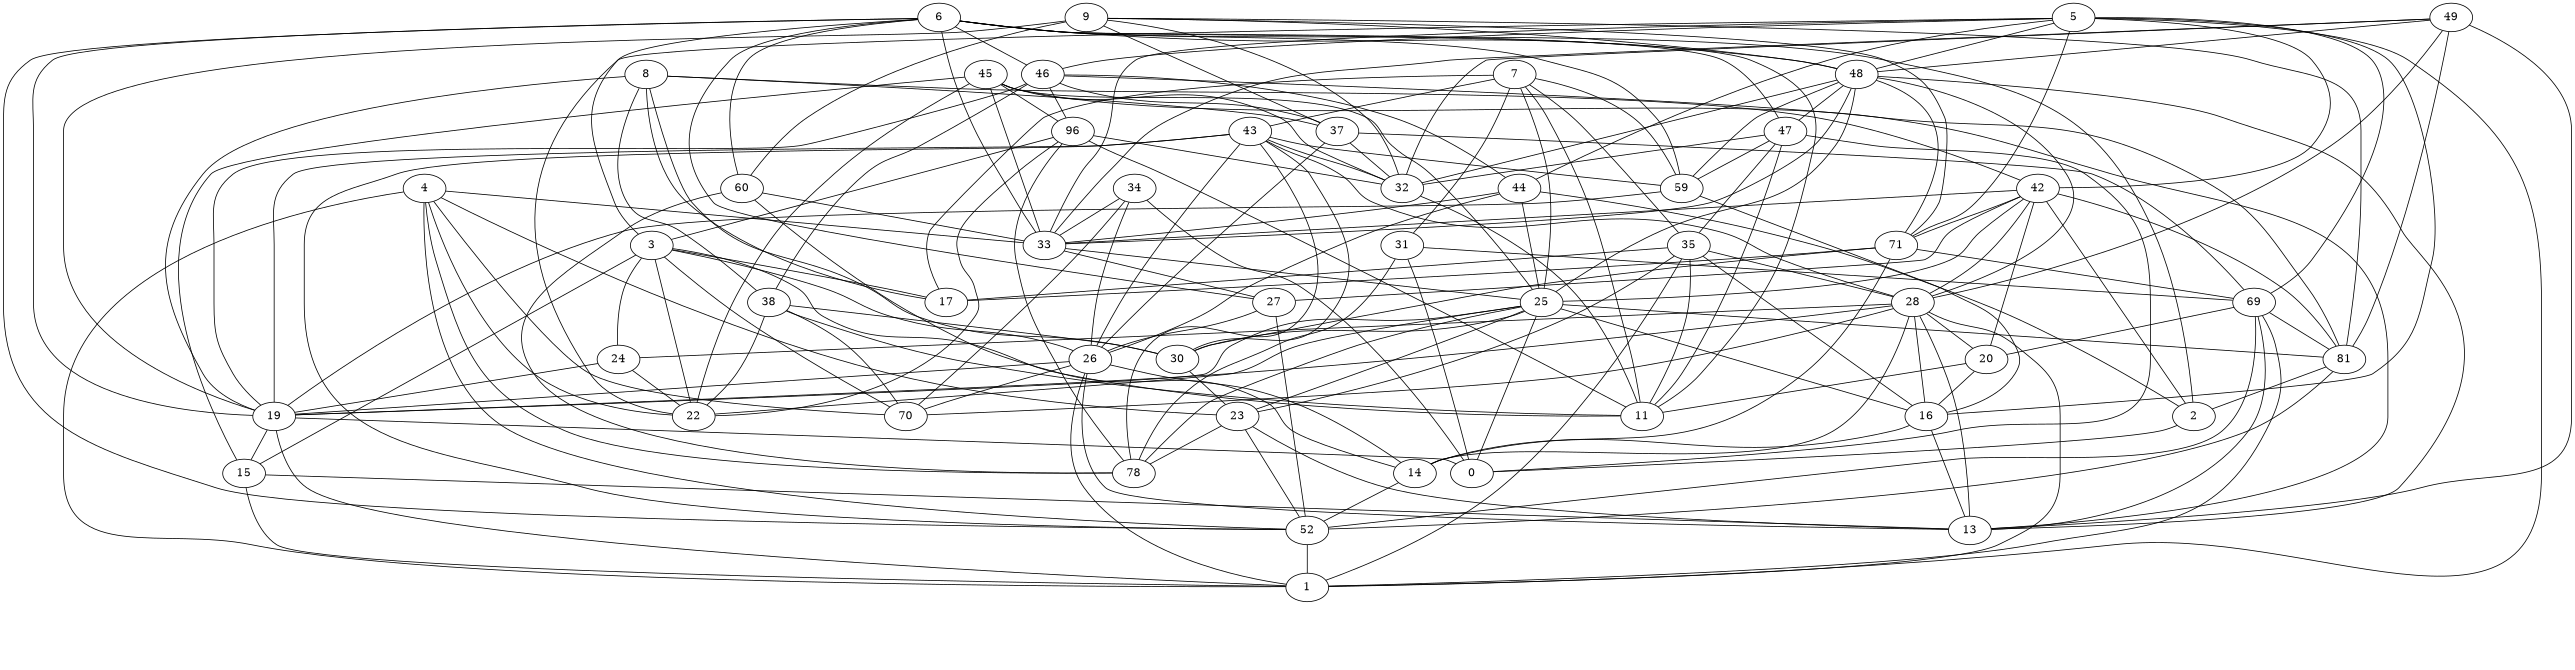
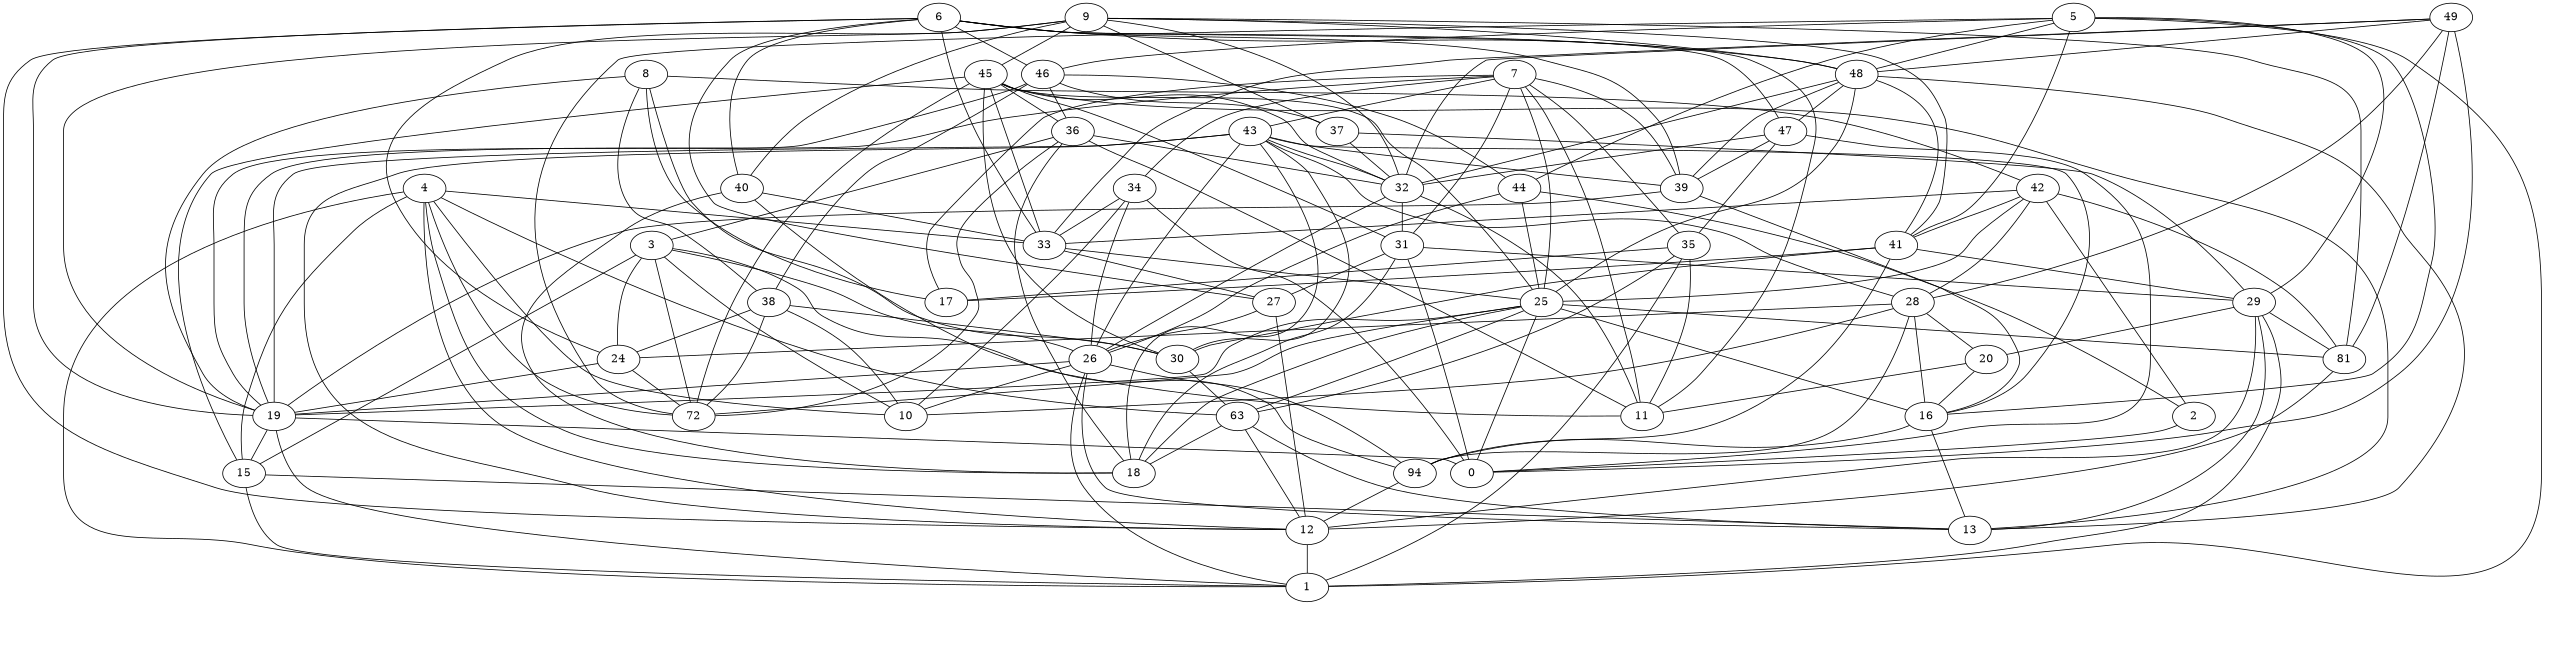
edge "5" -- "33": removed
edge "6" -- "2": removed
edge "6" -- "3": removed
edge "9" -- "45": added
edge "9" -- "24": added
edge "7" -- "34": added
edge "8" -- "37": removed
edge "5" -- "42": removed
edge "46" -- "81": removed
node "96": label "96" -> "36"
edge "45" -- "31": added
edge "48" -- "28": removed
node "60": label "60" -> "40"
node "59": label "59" -> "39"
edge "32" -- "31": added
edge "44" -- "33": removed
edge "48" -- "33": removed
edge "37" -- "26": now "32" -- "26"
node "71": label "71" -> "41"
edge "3" -- "17": removed
edge "42" -- "20": removed
edge "35" -- "28": removed
edge "42" -- "27": now "31" -- "27"
edge "47" -- "11": removed
node "69": label "69" -> "29"
edge "4" -- "15": added
edge "25" -- "30": now "45" -- "30"
edge "35" -- "16": now "43" -- "16"
edge "28" -- "19": now "7" -- "19"
edge "81" -- "2": removed
edge "38" -- "11": now "38" -- "24"
edge "28" -- "13": removed
node "22": label "22" -> "72"
node "70": label "70" -> "10"
node "23": label "23" -> "63"
node "78": label "78" -> "18"
node "14": label "14" -> "94"
edge "49" -- "13": now "49" -- "0"
node "52": label "52" -> "12"
edge "28" -- "1": removed
